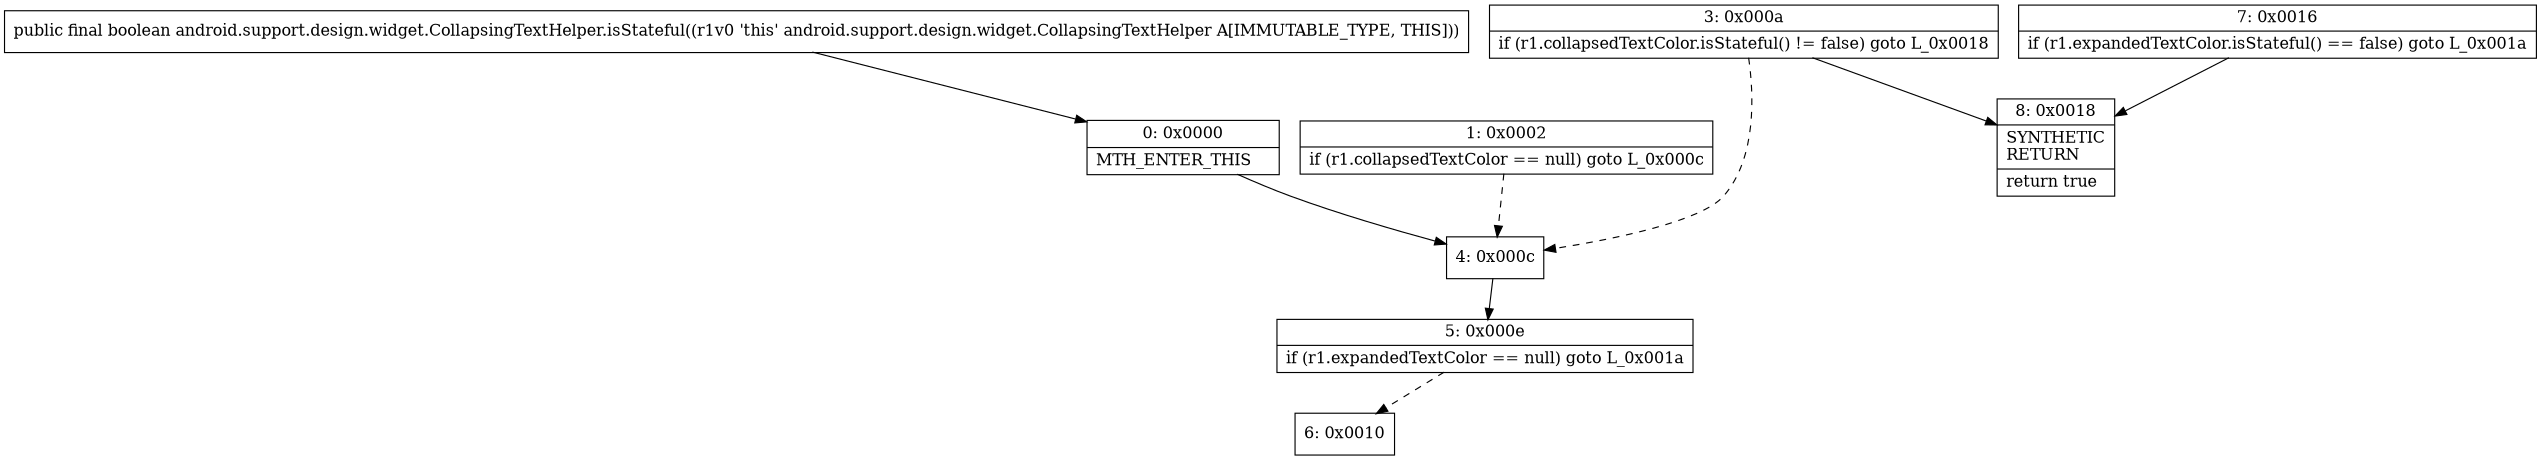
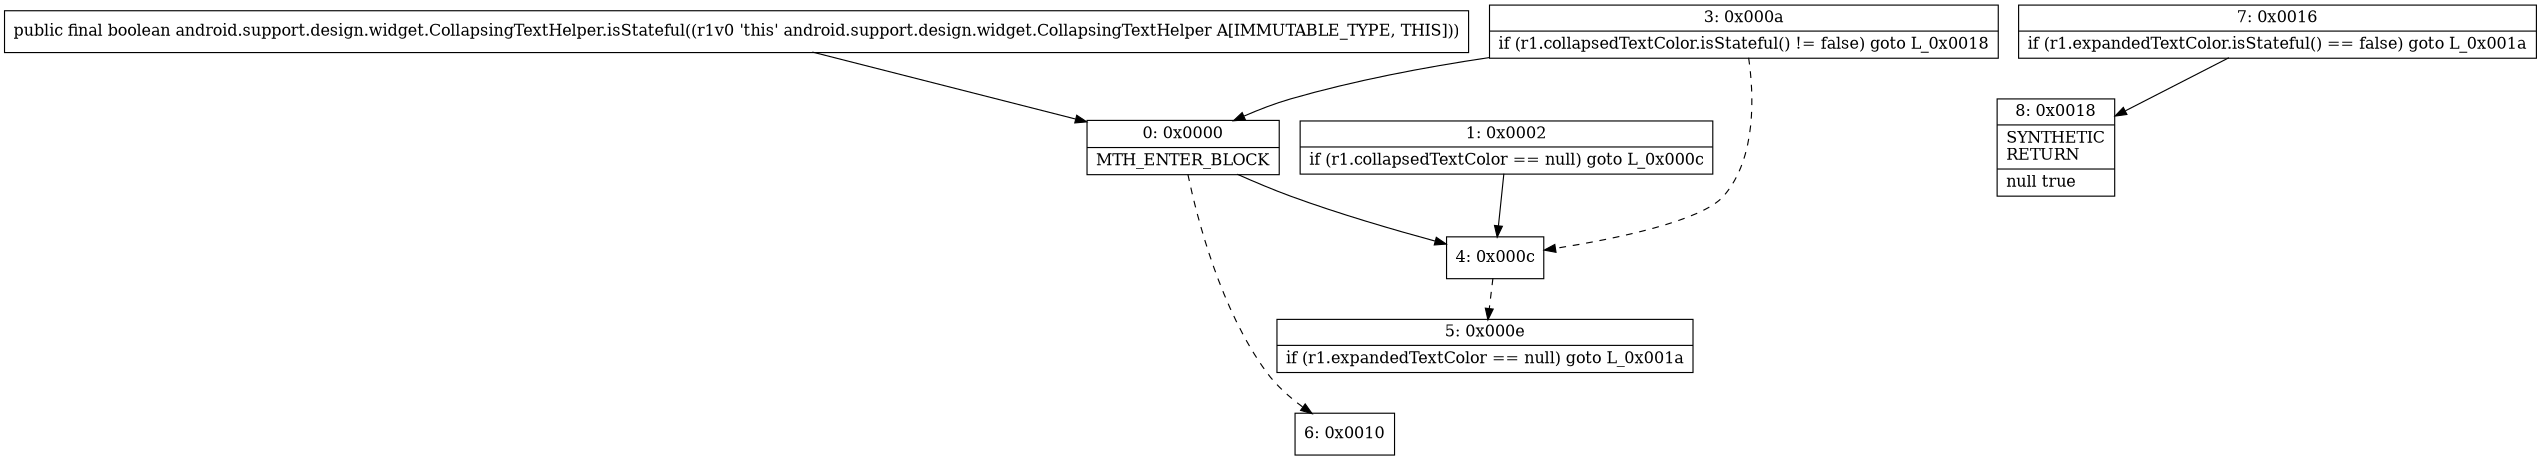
edge "3: 0x000a" -> "8: 0x0018": now "3: 0x000a" -> "0: 0x0000"
node "0: 0x0000": text "MTH_ENTER_THIS" -> "MTH_ENTER_BLOCK"
node "8: 0x0018": text "return true" -> "null true"
edge "1: 0x0002" -> "4: 0x000c": style dashed -> solid
edge "4: 0x000c" -> "5: 0x000e": style solid -> dashed
edge "5: 0x000e" -> "6: 0x0010": now "0: 0x0000" -> "6: 0x0010"
